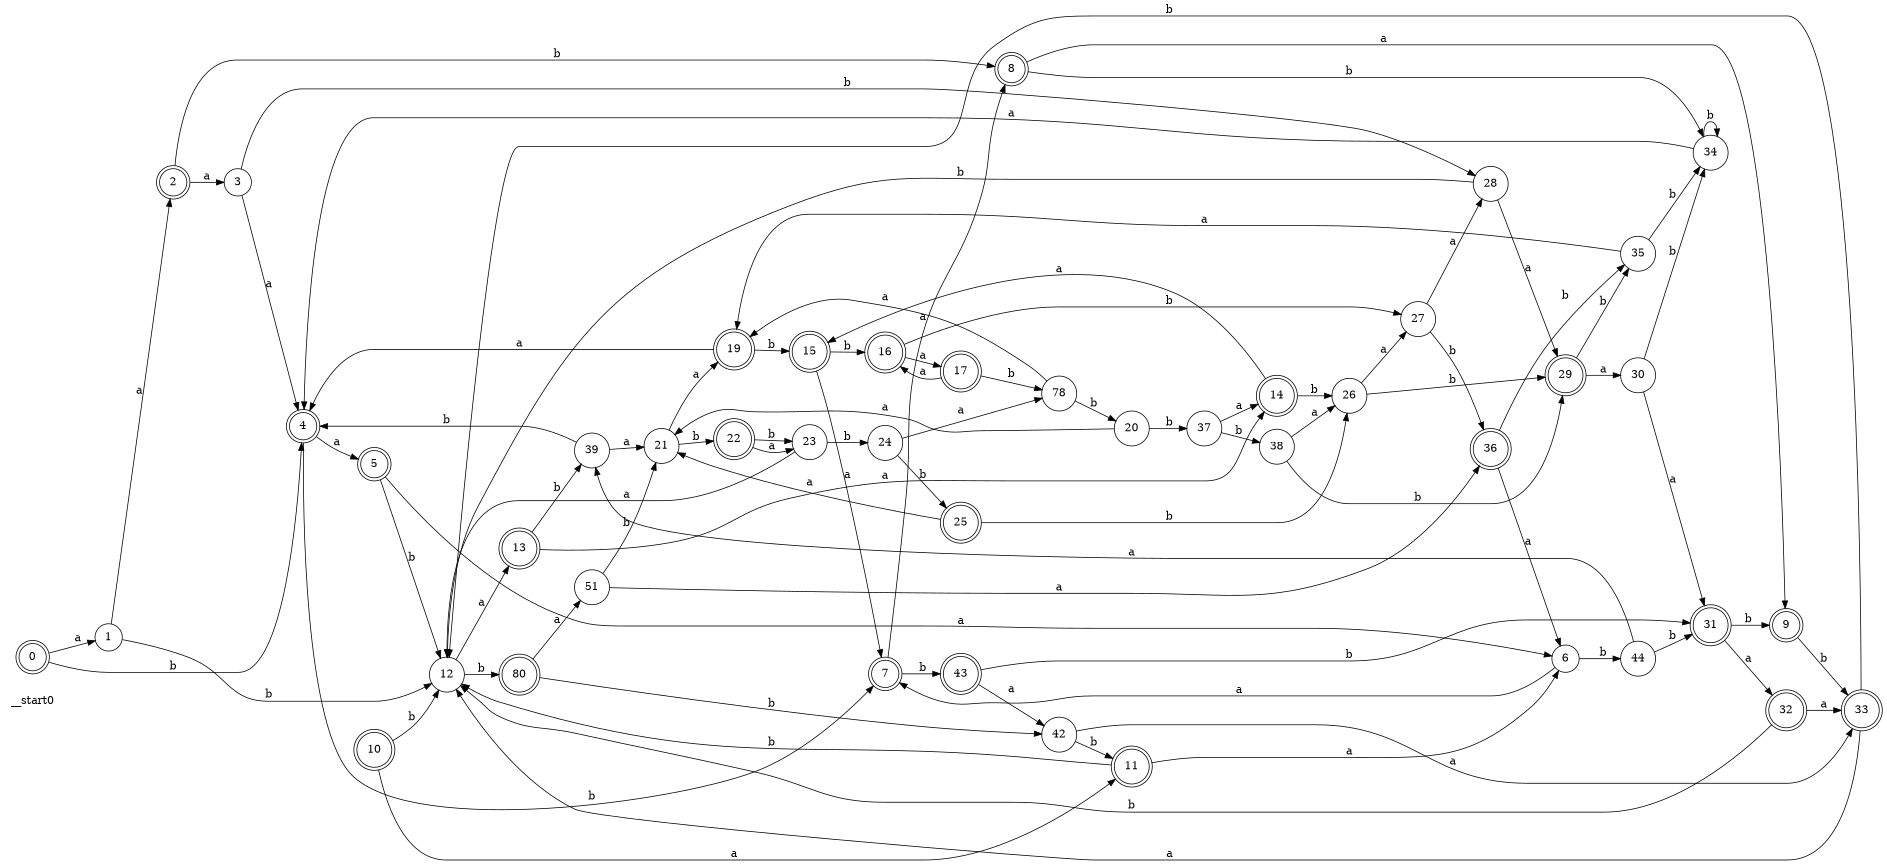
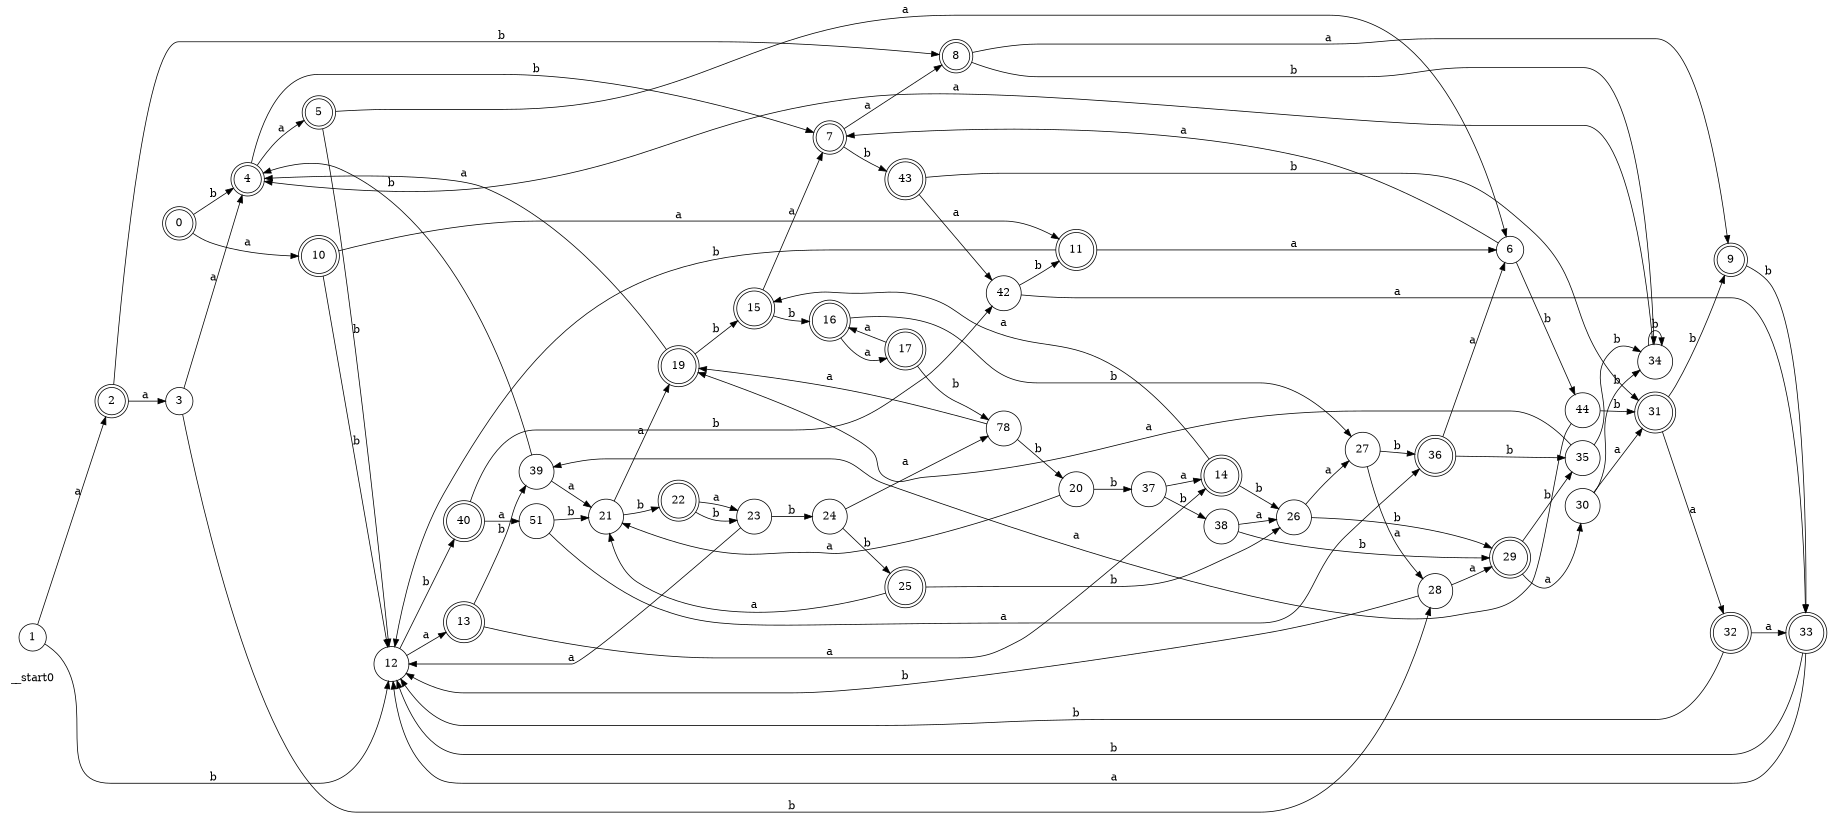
edge "0" -> "1": now "0" -> "10"
node "80": label "80" -> "40"
